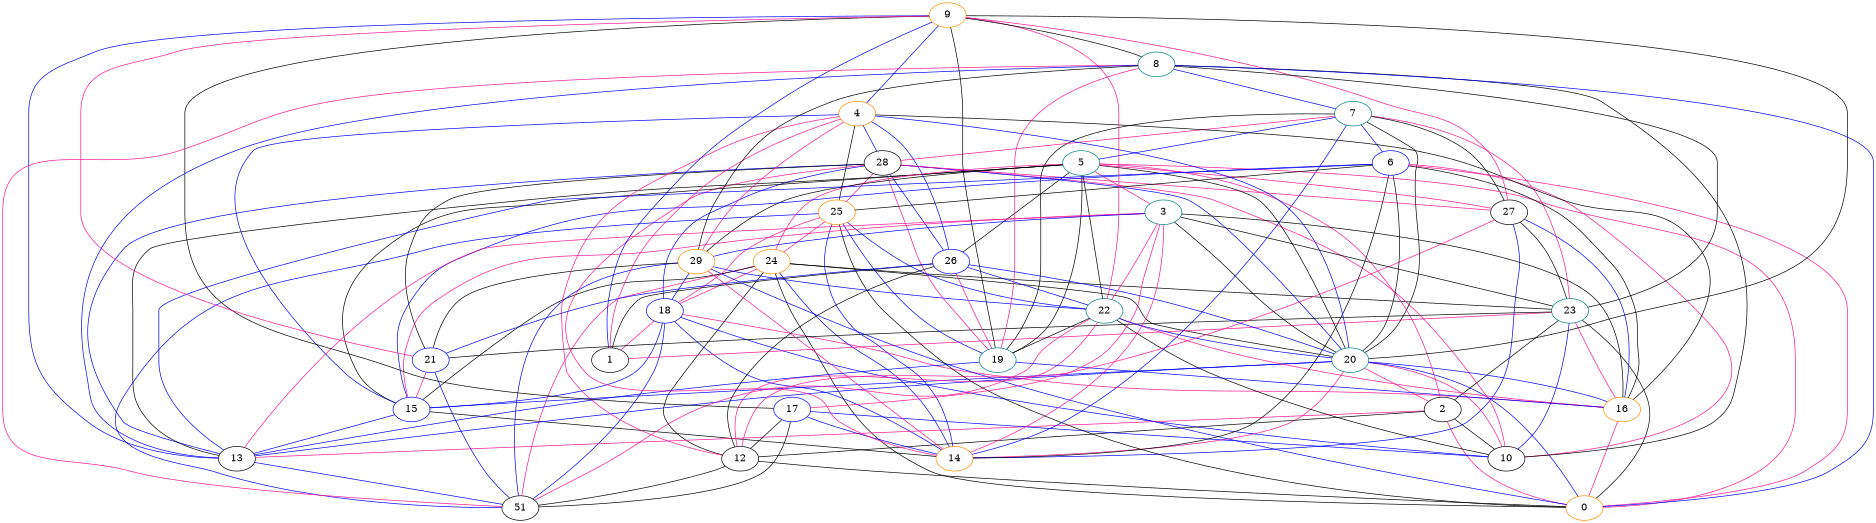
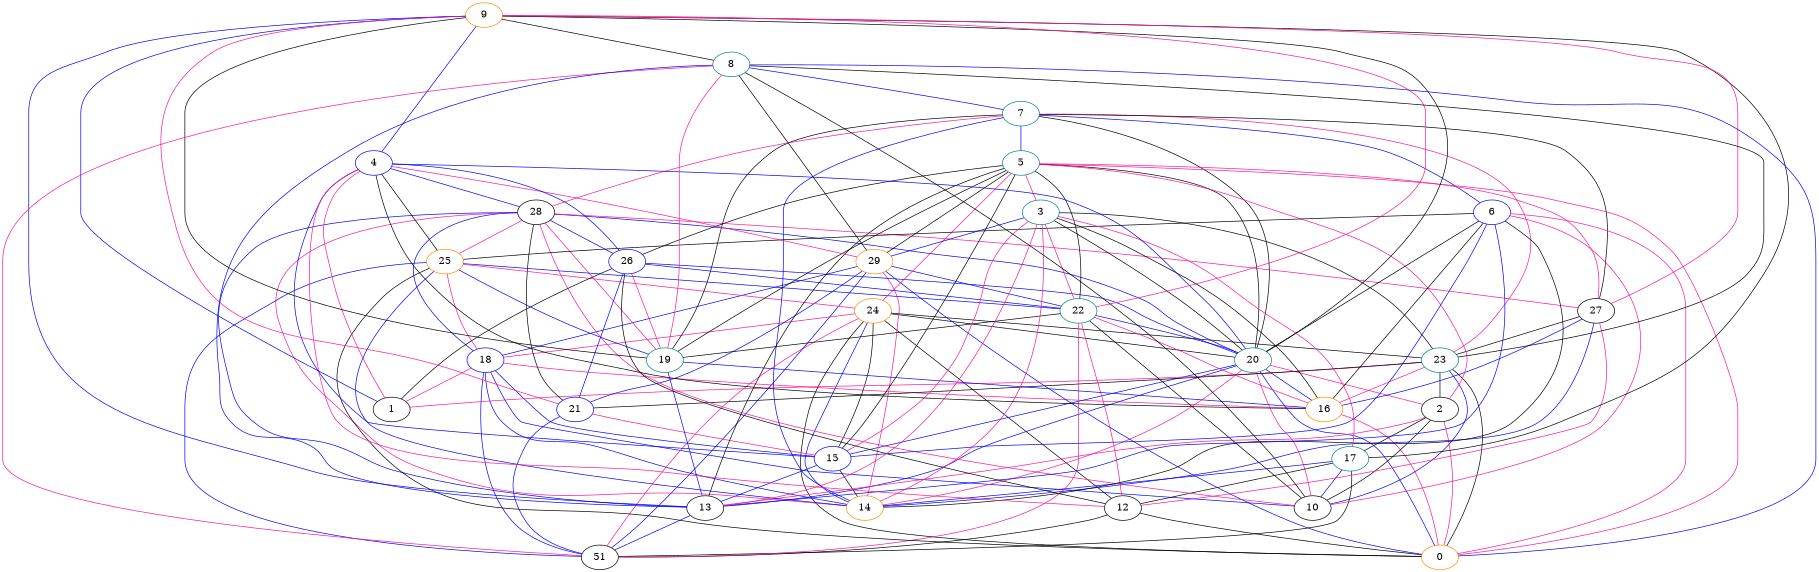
node "4": color darkorange -> blue
edge "29" -- "21": color black -> blue
node "17": color blue -> teal
edge "2" -- "12": now "2" -- "17"
